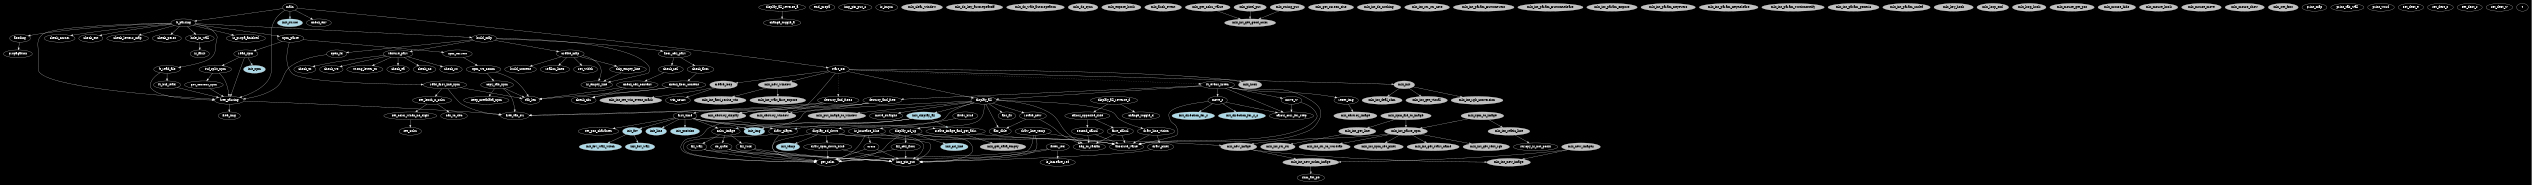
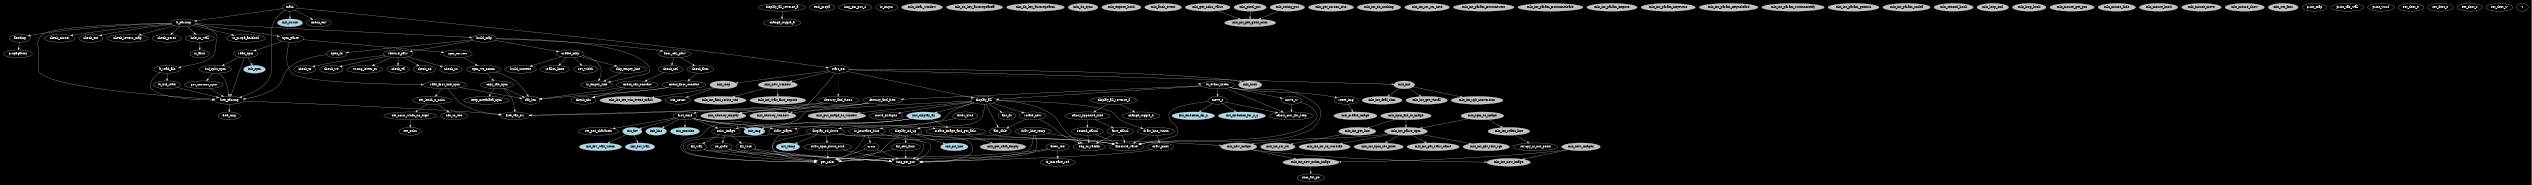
node "mlx_do_wait_autorepeaton": label "mlx_do_wait_autorepeaton" -> "mlx_do_key_autorepeaton"
node "mlx_key_hook": label "mlx_key_hook" -> "mlx_second_hook"
node "create_loop": label "create_loop" -> "mlx_loop"
node "mlx_destroy_image": label "mlx_destroy_image" -> "mlx_create_image"
